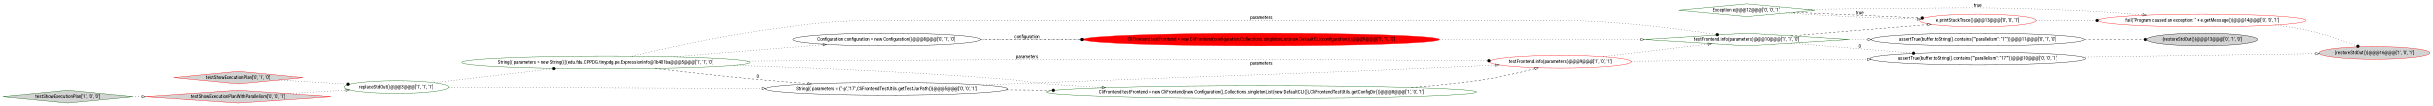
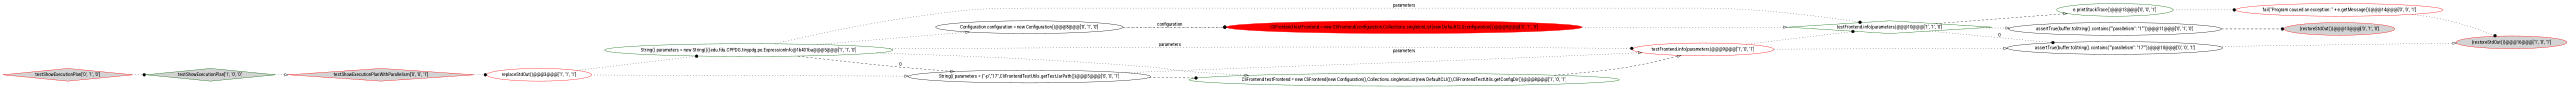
node "Exception e@@@12@@@['0', '0', '1']": removed
node "e.printStackTrace()@@@13@@@['0', '0', '1']": color red -> darkgreen
node "{restoreStdOut()}@@@13@@@['0', '1', '0']": color black -> red
edge "testFrontend.info(parameters)@@@9@@@['1', '0', '1']" -> "testFrontend.info(parameters)@@@10@@@['1', '1', '0']": arrowhead onormal -> dot
edge "testShowExecutionPlan['0', '1', '0']" -> "replaceStdOut()@@@3@@@['1', '1', '1']": now "testShowExecutionPlan['0', '1', '0']" -> "testShowExecutionPlan['1', '0', '0']"
node "replaceStdOut()@@@3@@@['1', '1', '1']": color darkgreen -> red
edge "testShowExecutionPlanWithParallelism['0', '0', '1']" -> "replaceStdOut()@@@3@@@['1', '1', '1']": arrowhead onormal -> dot
